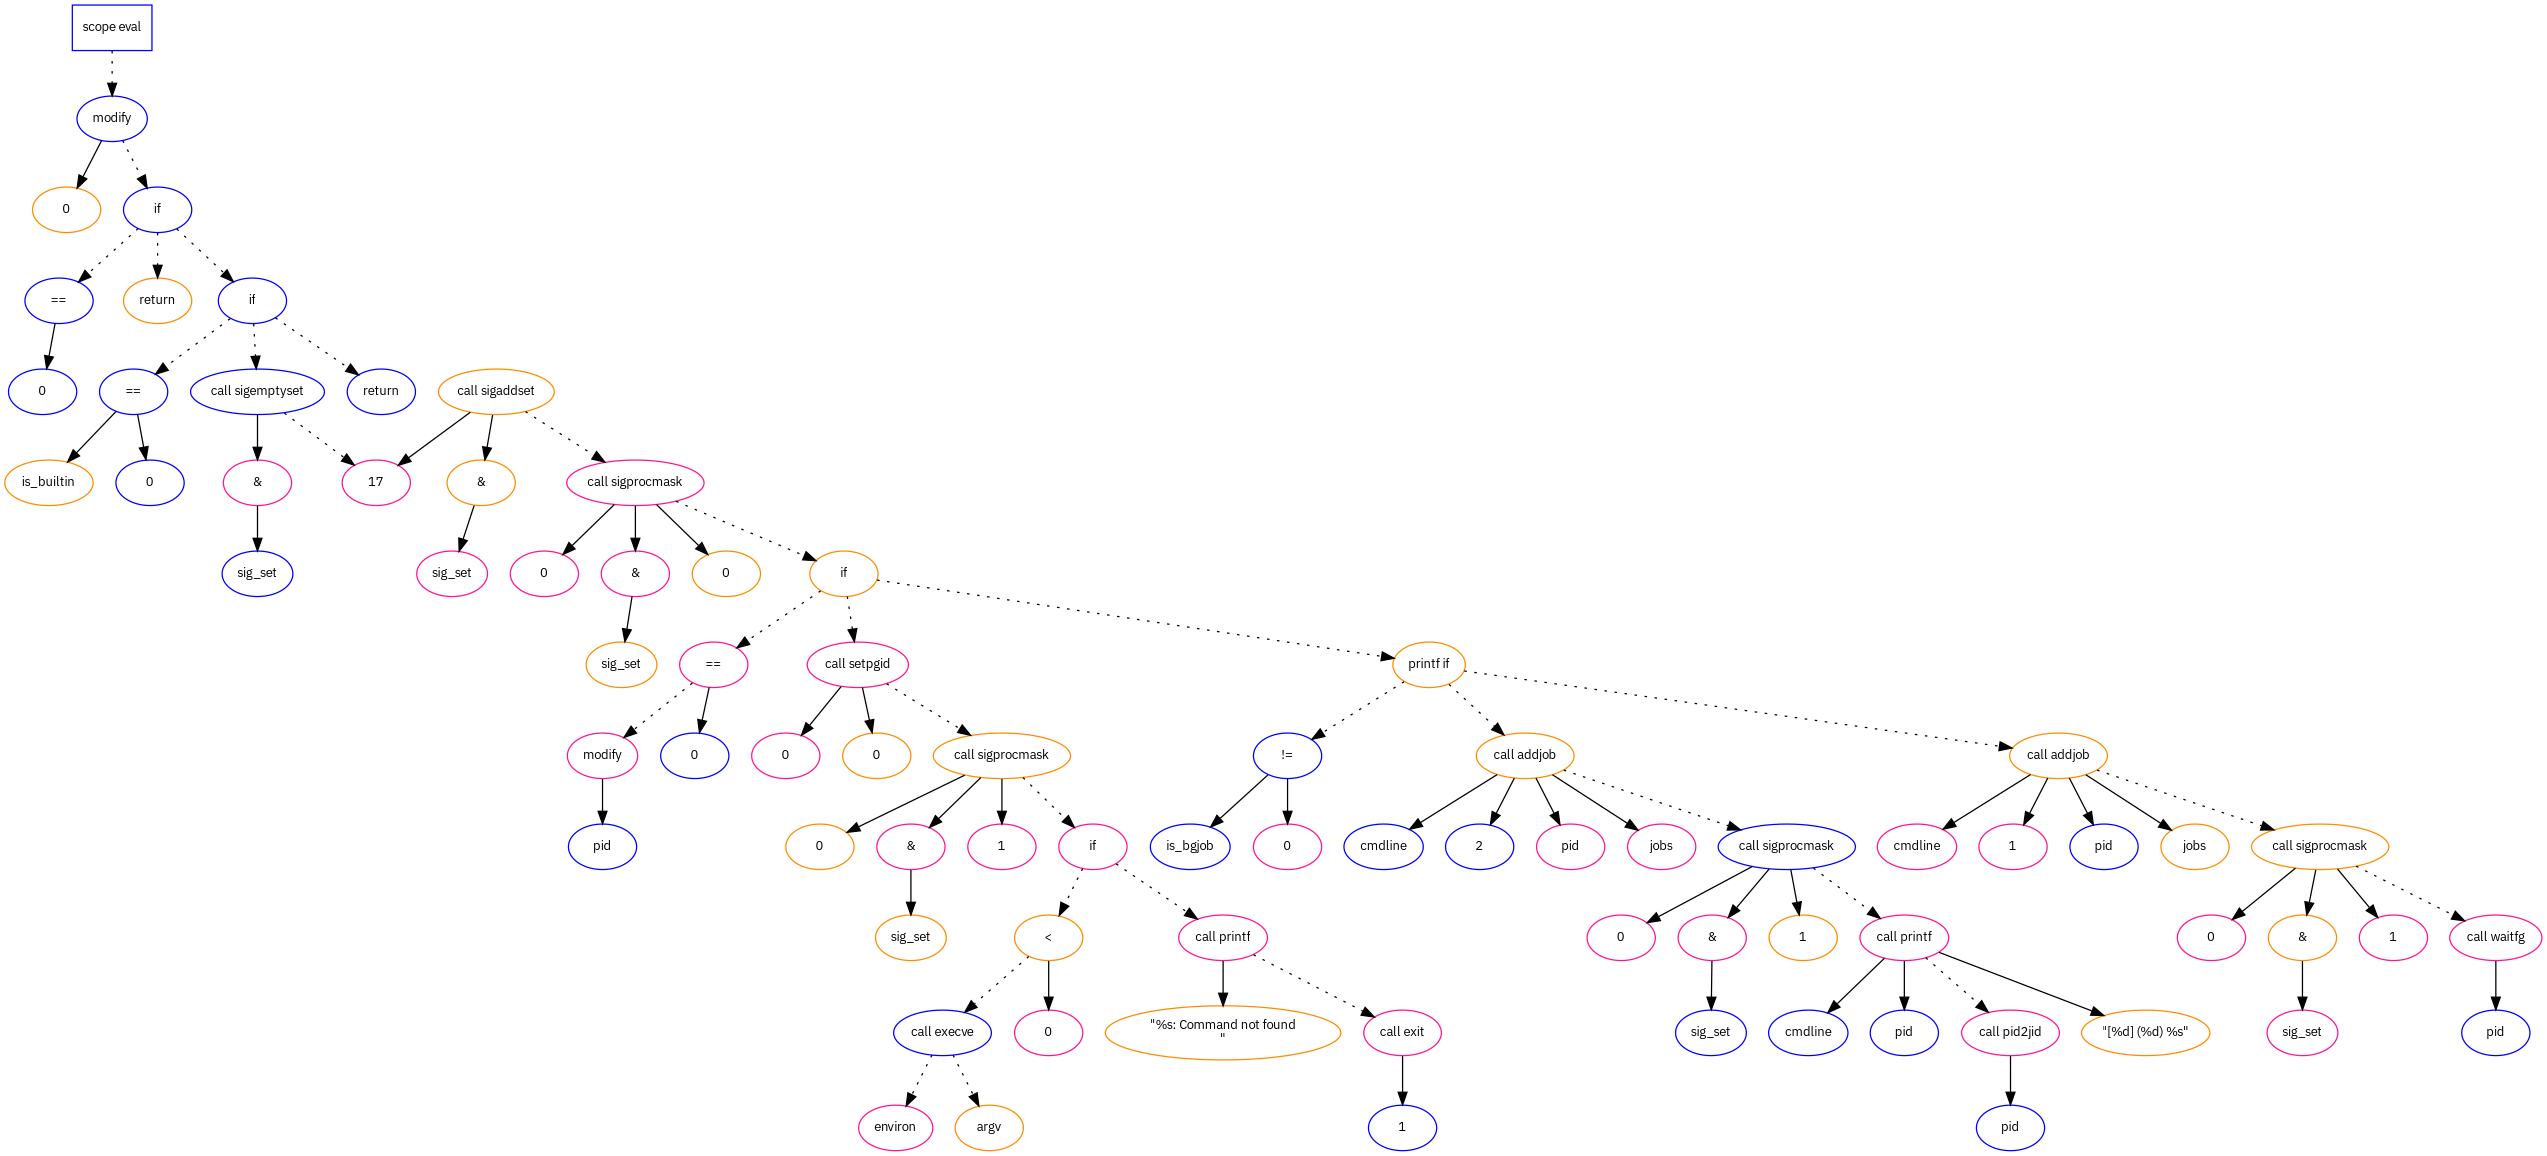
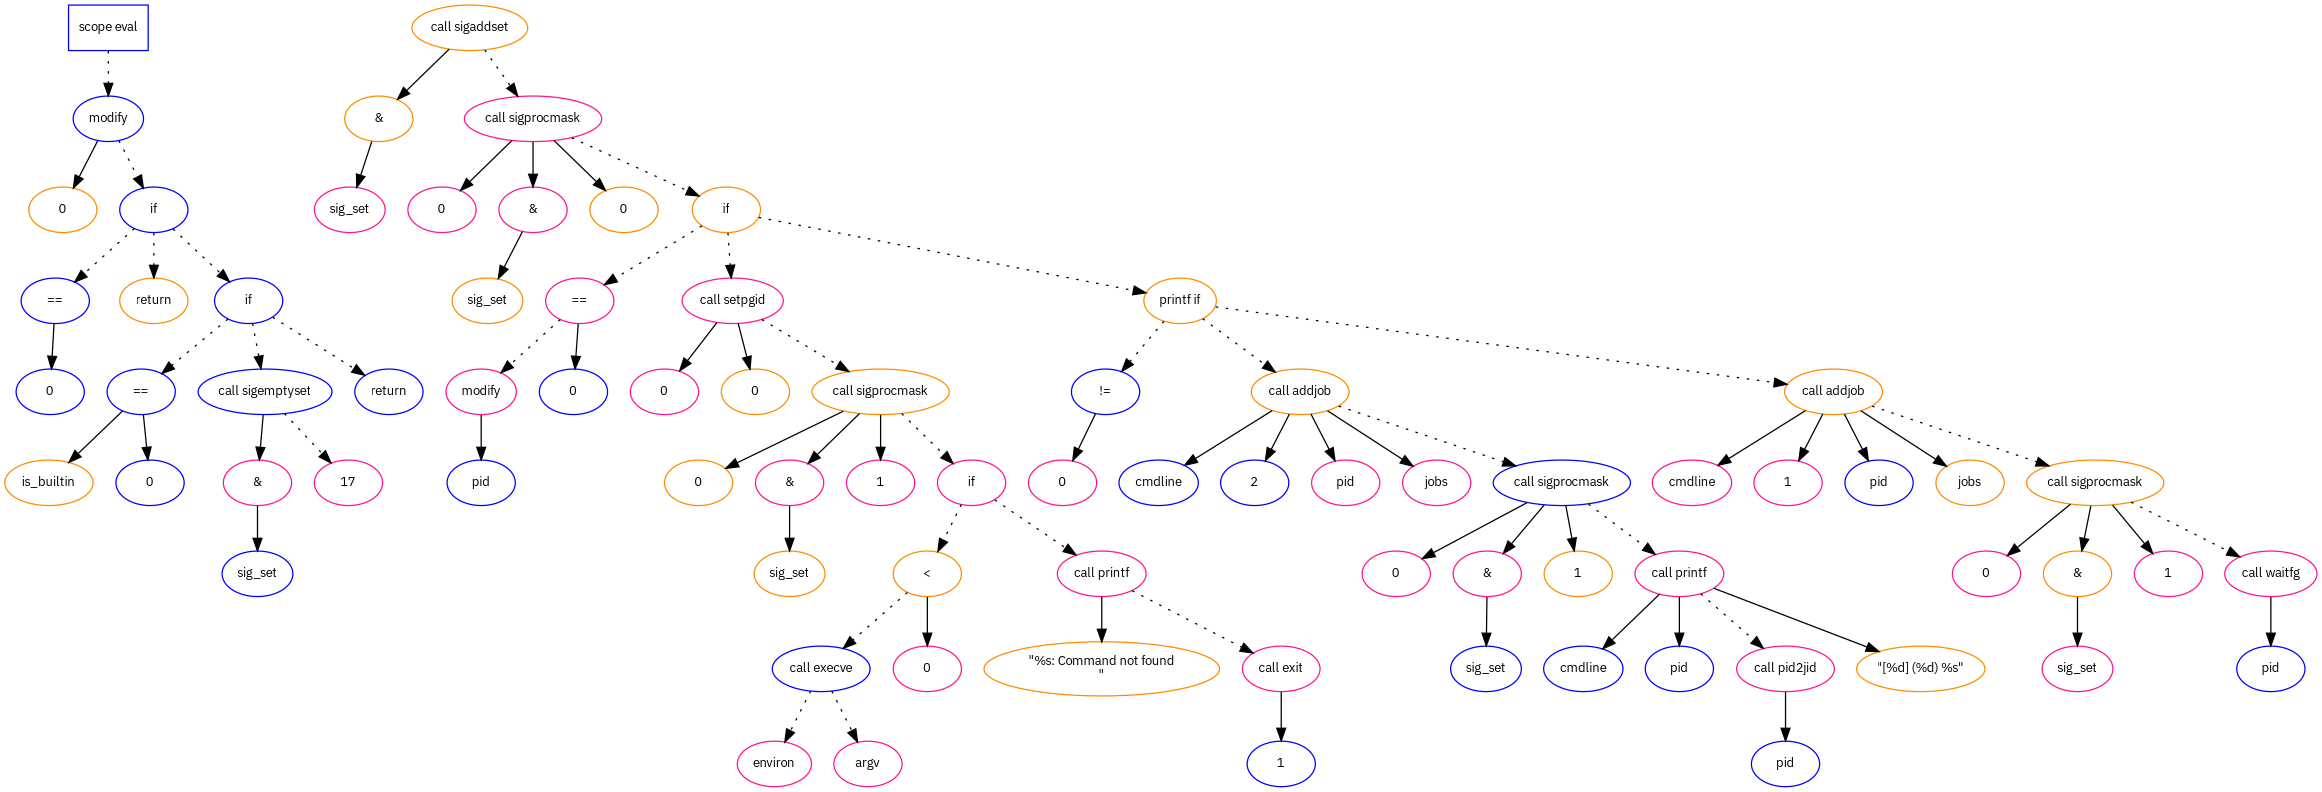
edge "call sigaddset" -> "17": removed
node "is_bgjob": removed
node "argv": color darkorange -> deeppink
